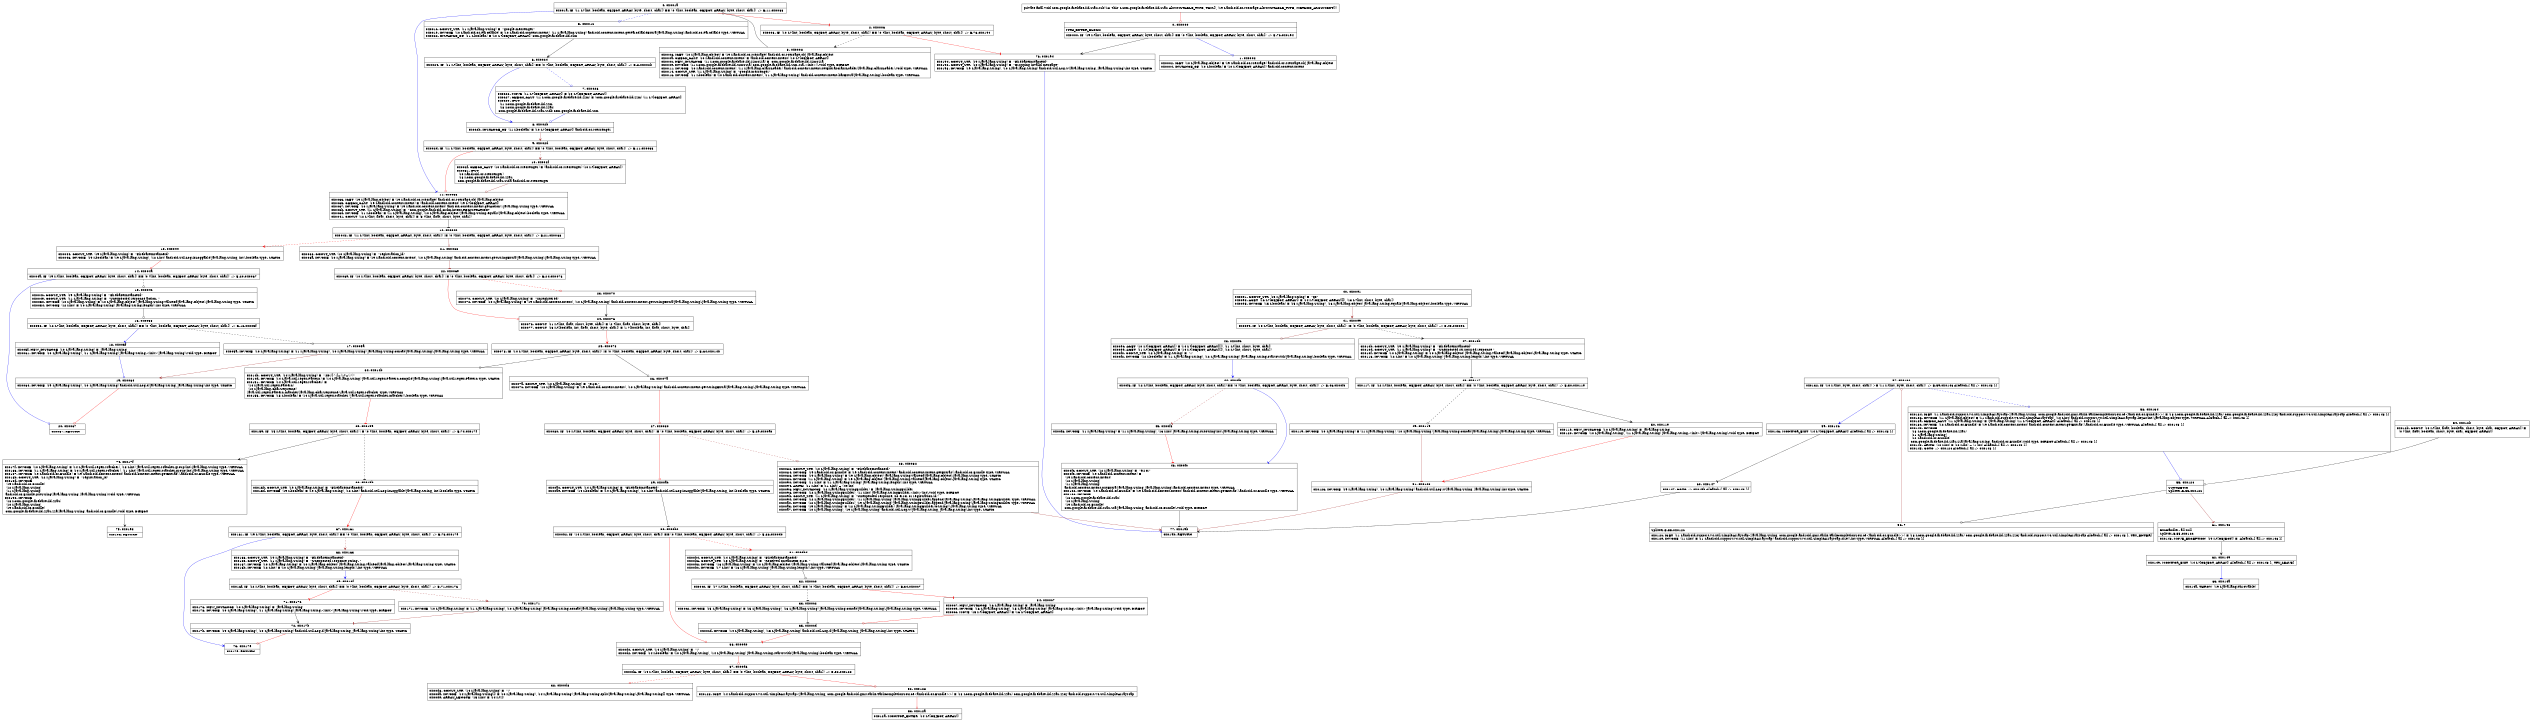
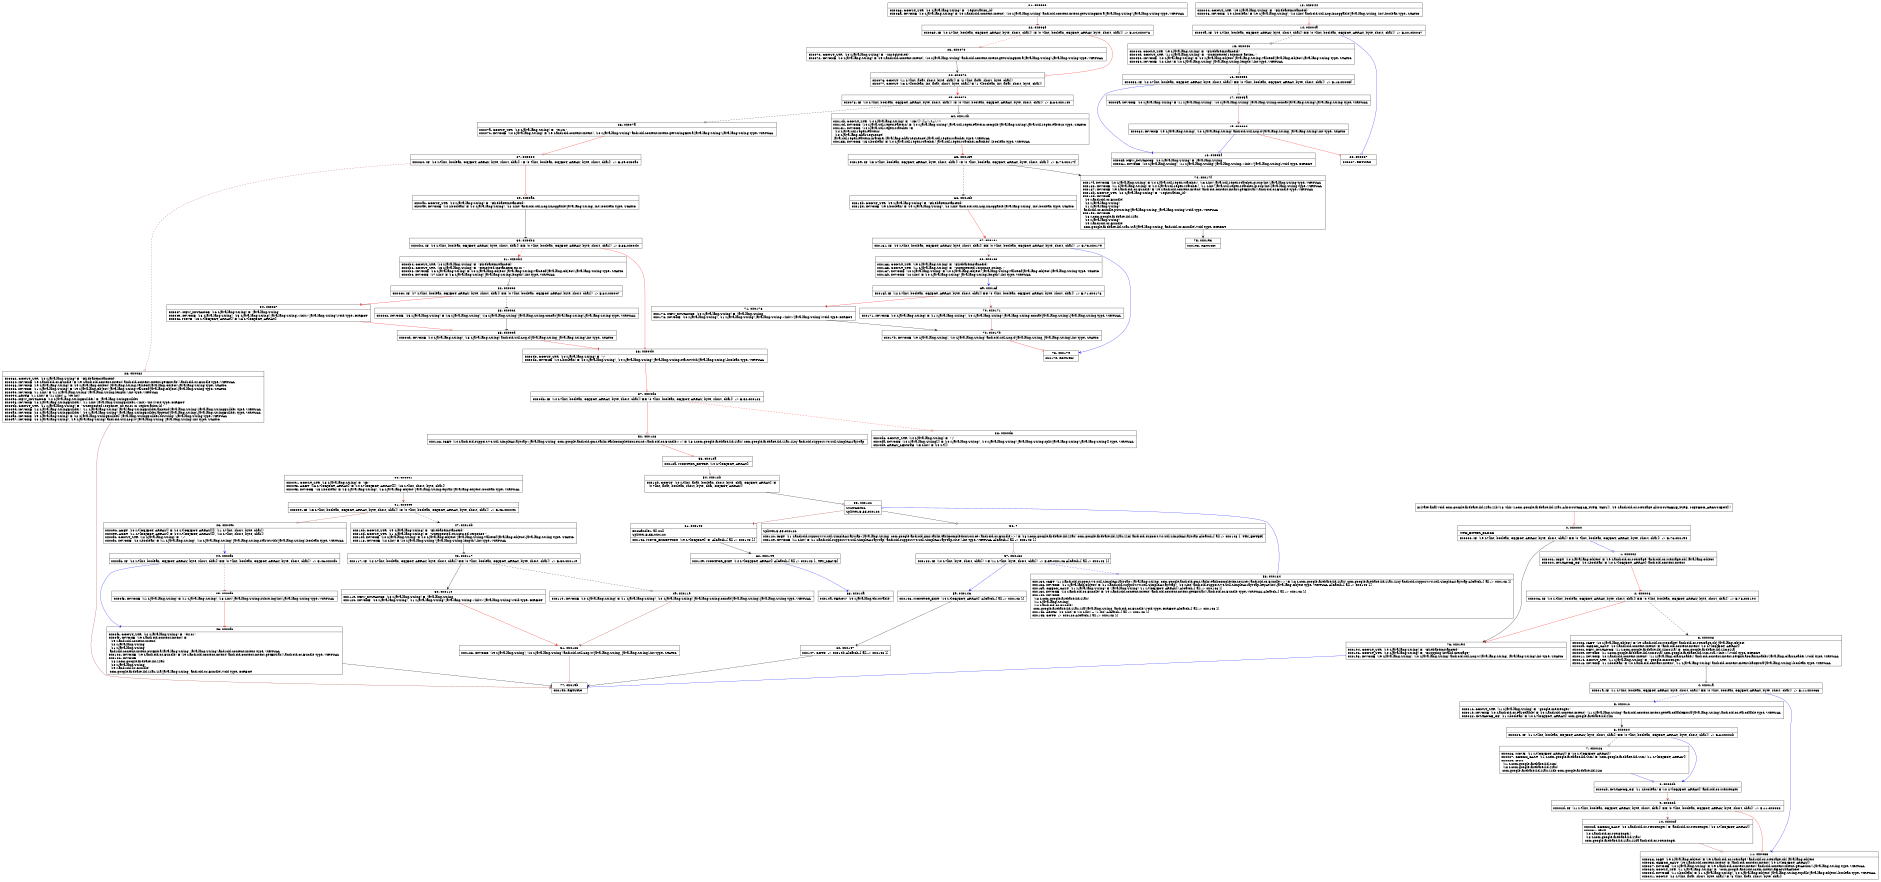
edge "4: 0x001a" -> "5: 0x001c": arrowhead odot -> tee
edge "4: 0x001a" -> "2: 0x0006": now "1: 0x0002" -> "2: 0x0006"
edge "6: 0x0024" -> "7: 0x0026": color blue -> black
node "12: 0x0042": removed
edge "25: 0x0078" -> "26: 0x007a": style solid -> dashed
edge "18: 0x005f" -> "19: 0x0064": reversed
edge "53: 0x012a" -> "54: 0x012b": added
